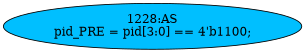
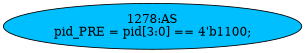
node "1228:AS pid_PRE = pid[3:0] == 4'b1100;": label "1228:AS pid_PRE = pid[3:0] == 4'b1100;" -> "1278:AS pid_PRE = pid[3:0] == 4'b1100;"
